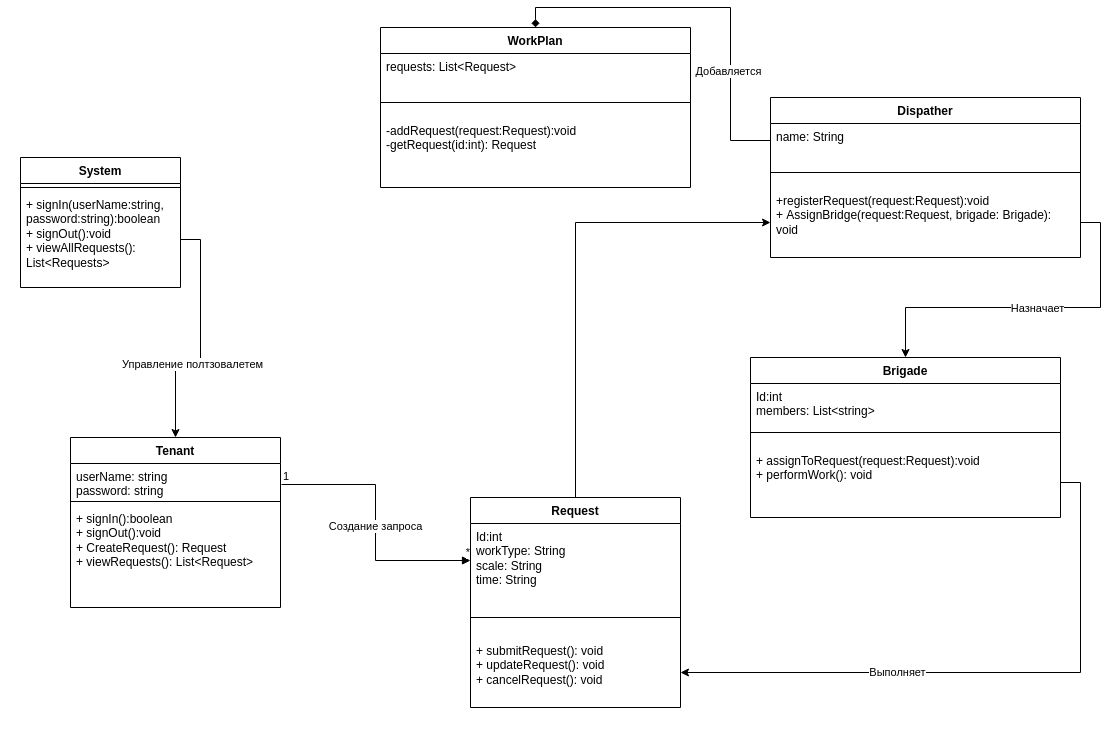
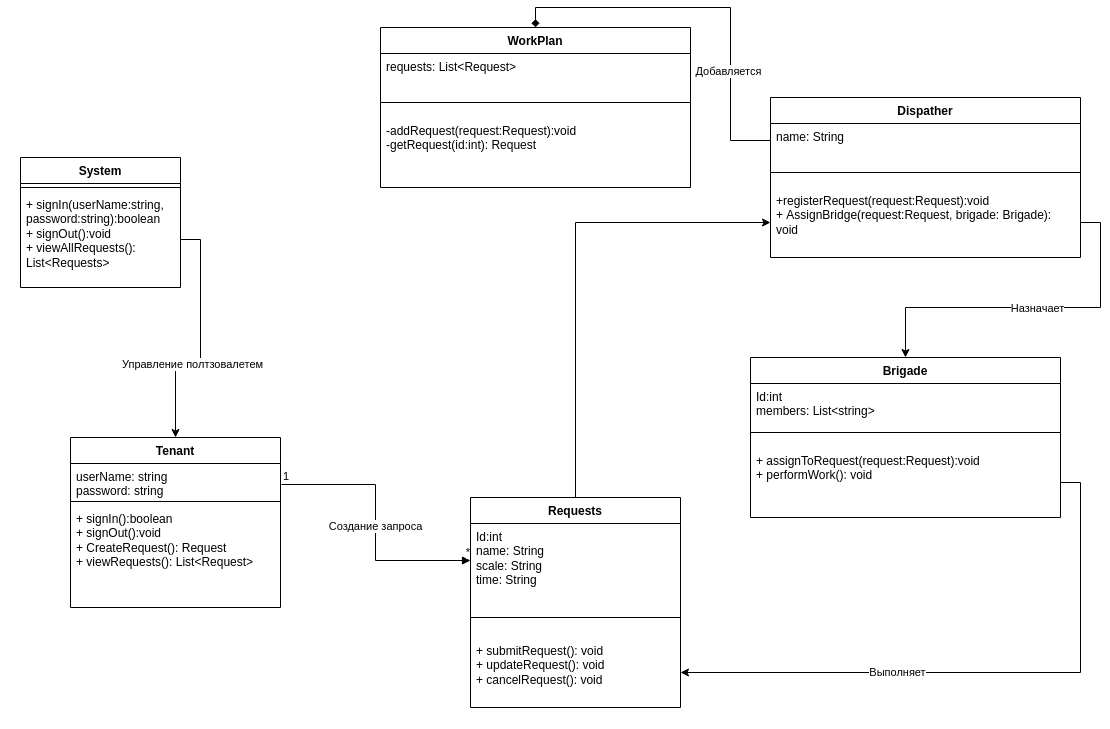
node "Request": label "Request" -> "Requests"
node "Id:int workType: String scale: String time: String": label "Id:int workType: String scale: String time: String" -> "Id:int name: String scale: String time: String"
